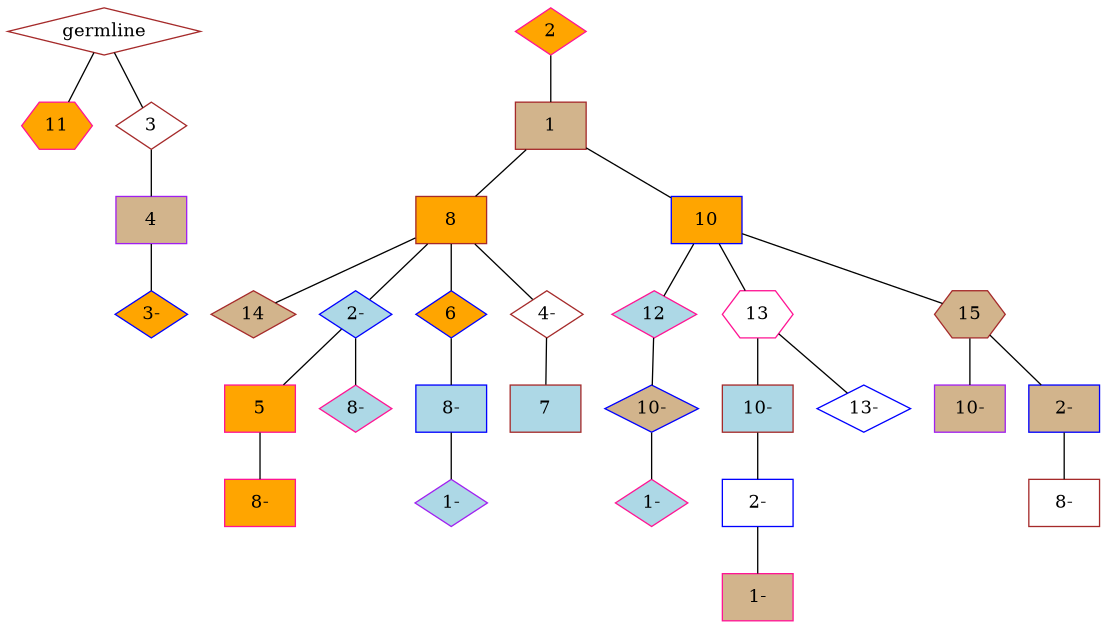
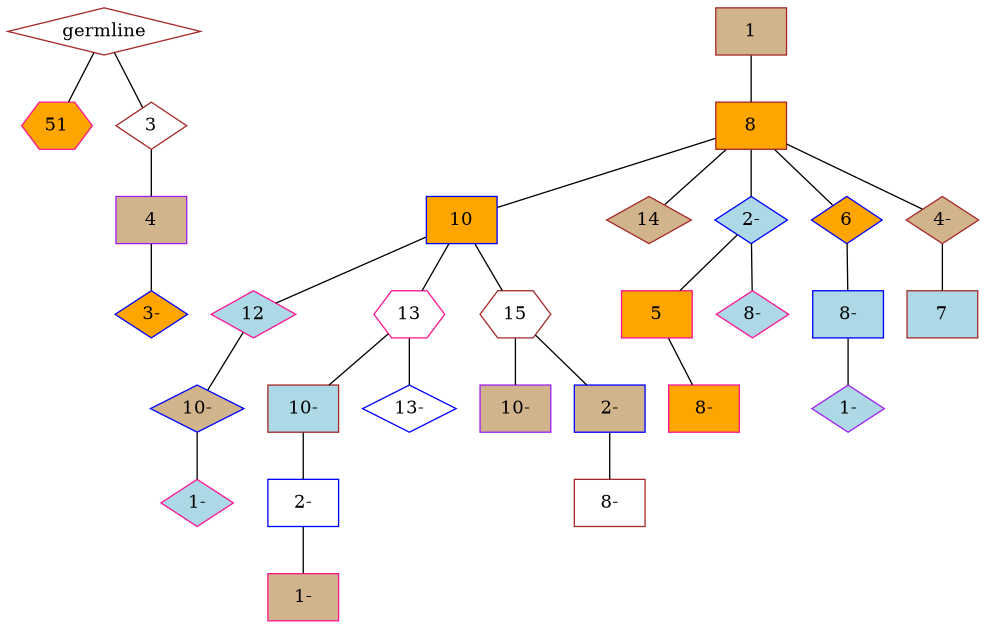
node "2": removed
node "11": label "11" -> "51"
edge "1" -- "10": now "8" -- "10"
node "4-": fillcolor white -> tan
node "15": fillcolor tan -> white
